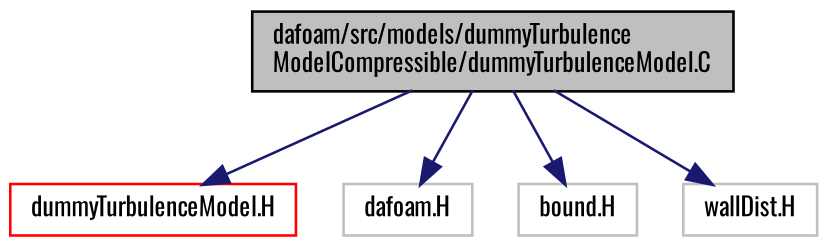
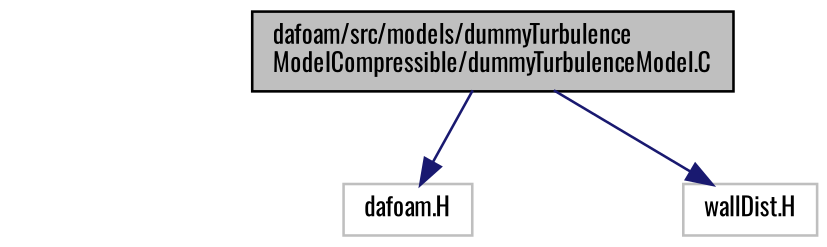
node "dummyTurbulenceModel.H": removed
node "bound.H": removed
